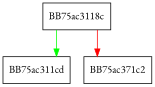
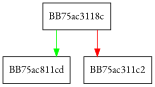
node "BB75ac311cd": label "BB75ac311cd" -> "BB75ac811cd"
node "BB75ac371c2": label "BB75ac371c2" -> "BB75ac311c2"
